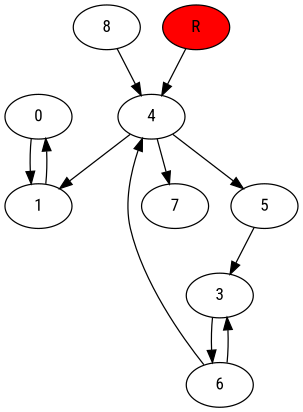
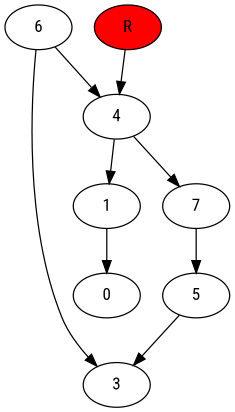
node "8": removed
edge "0" -> "1": removed
edge "4" -> "5": now "7" -> "5"
edge "3" -> "6": removed
